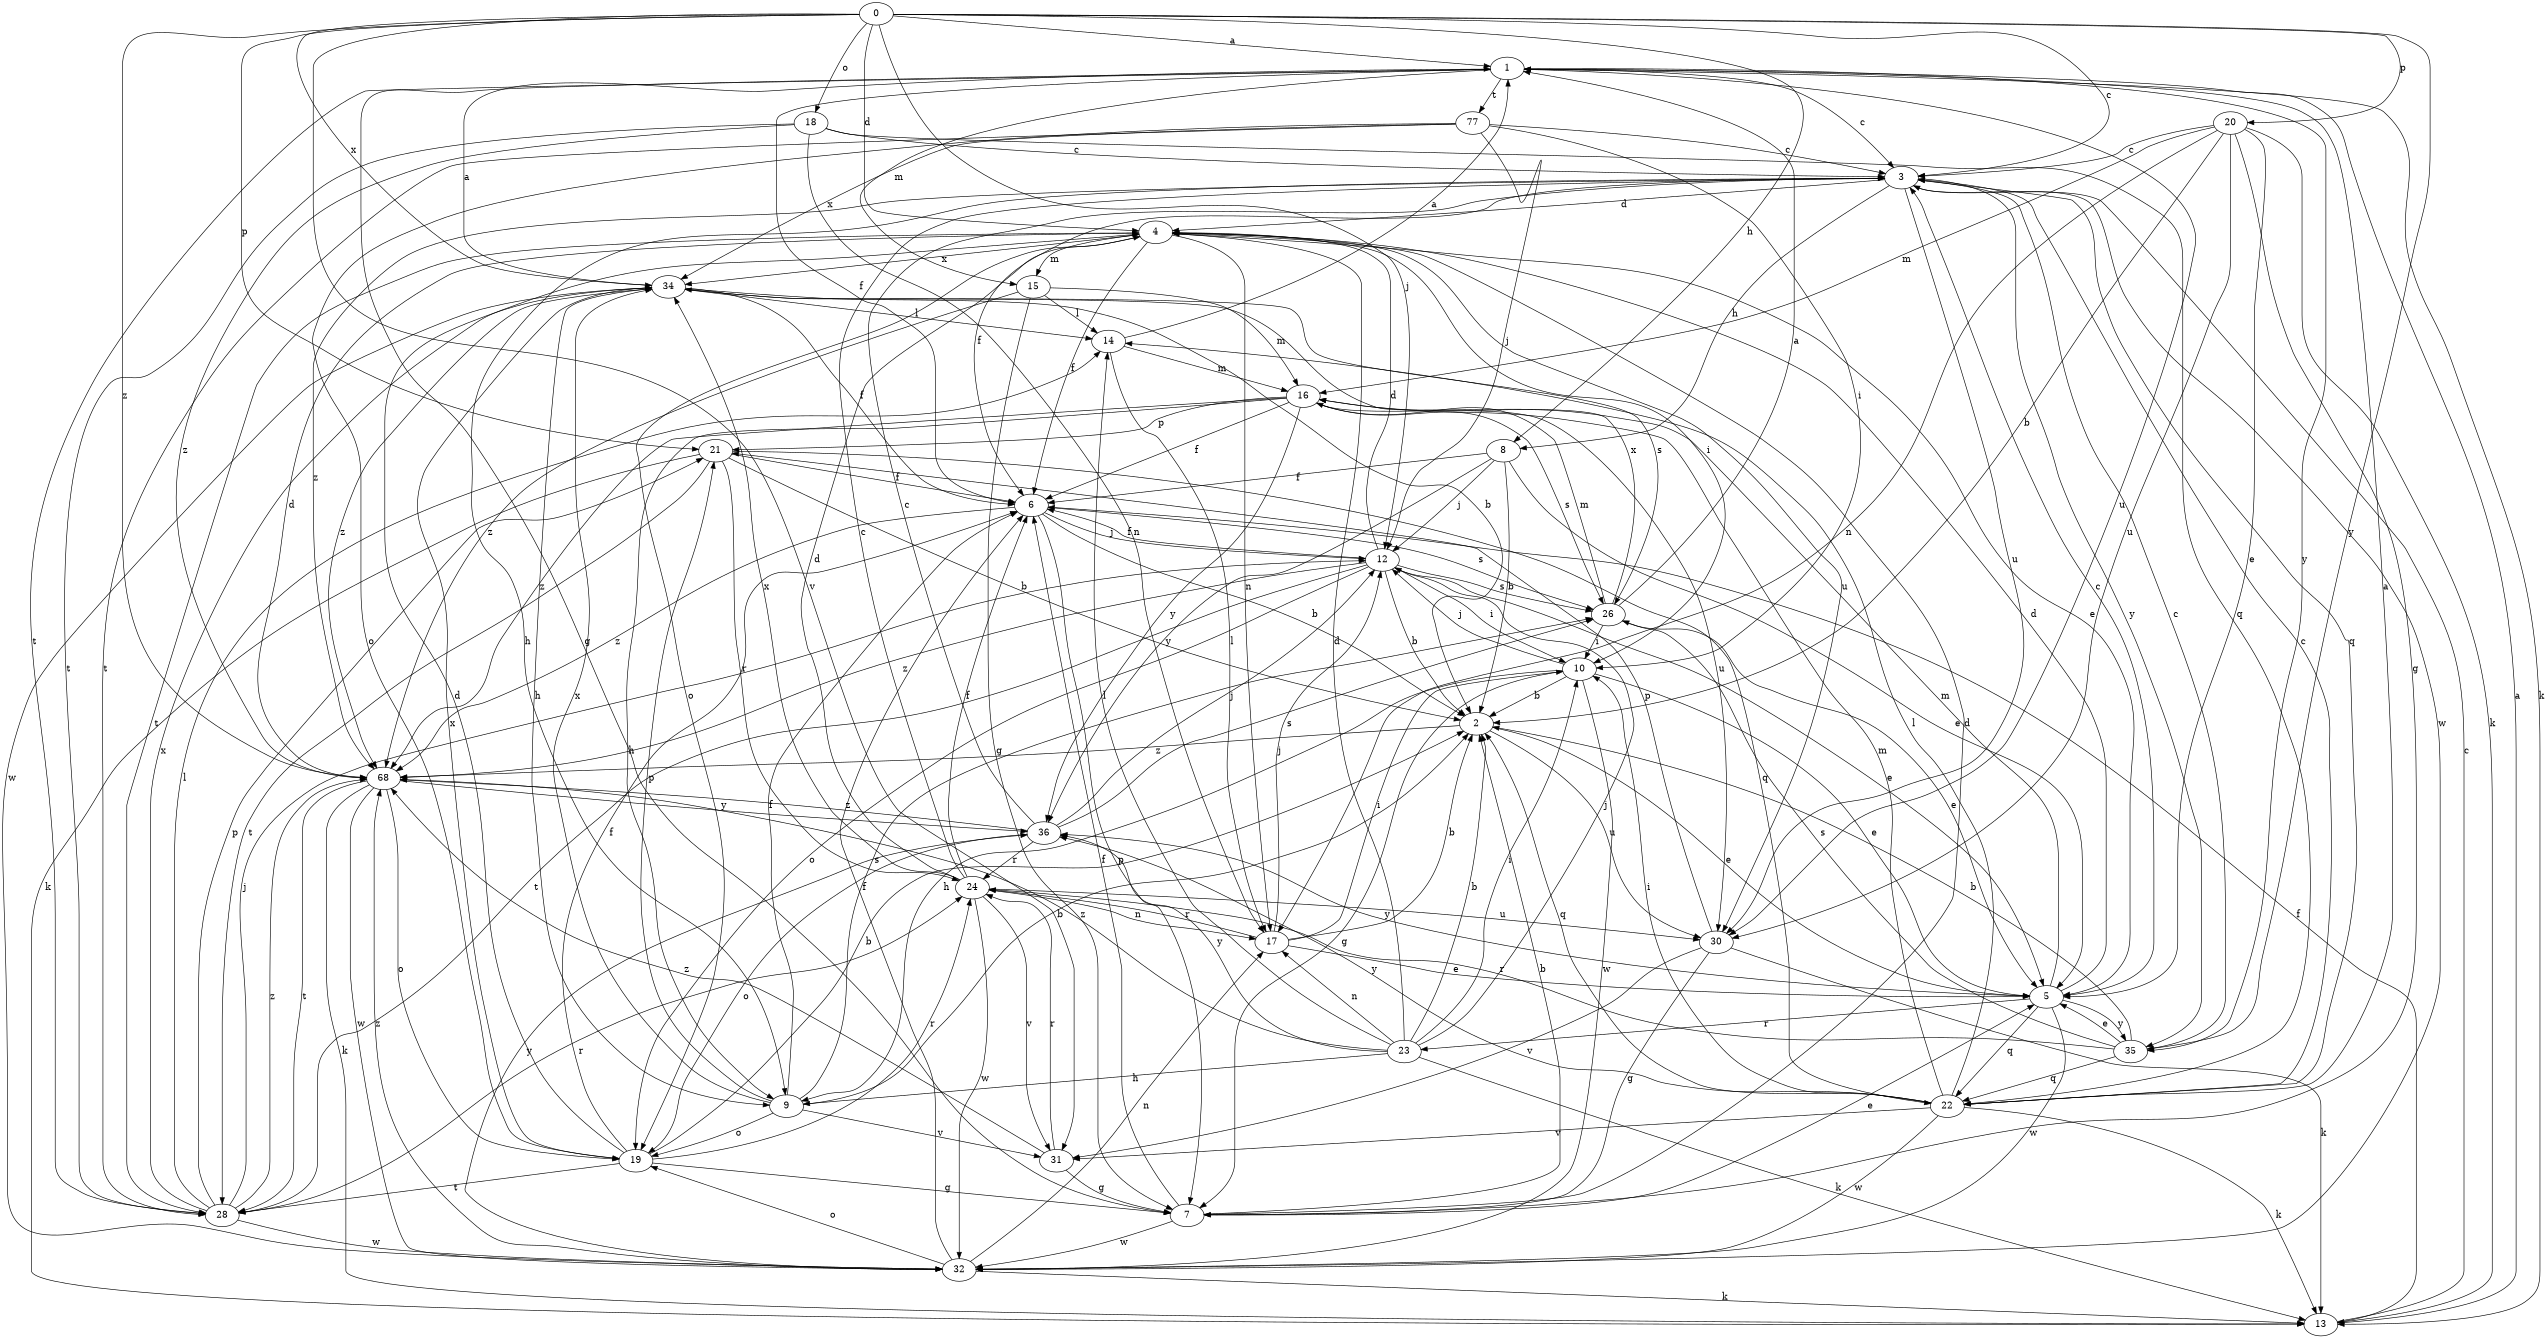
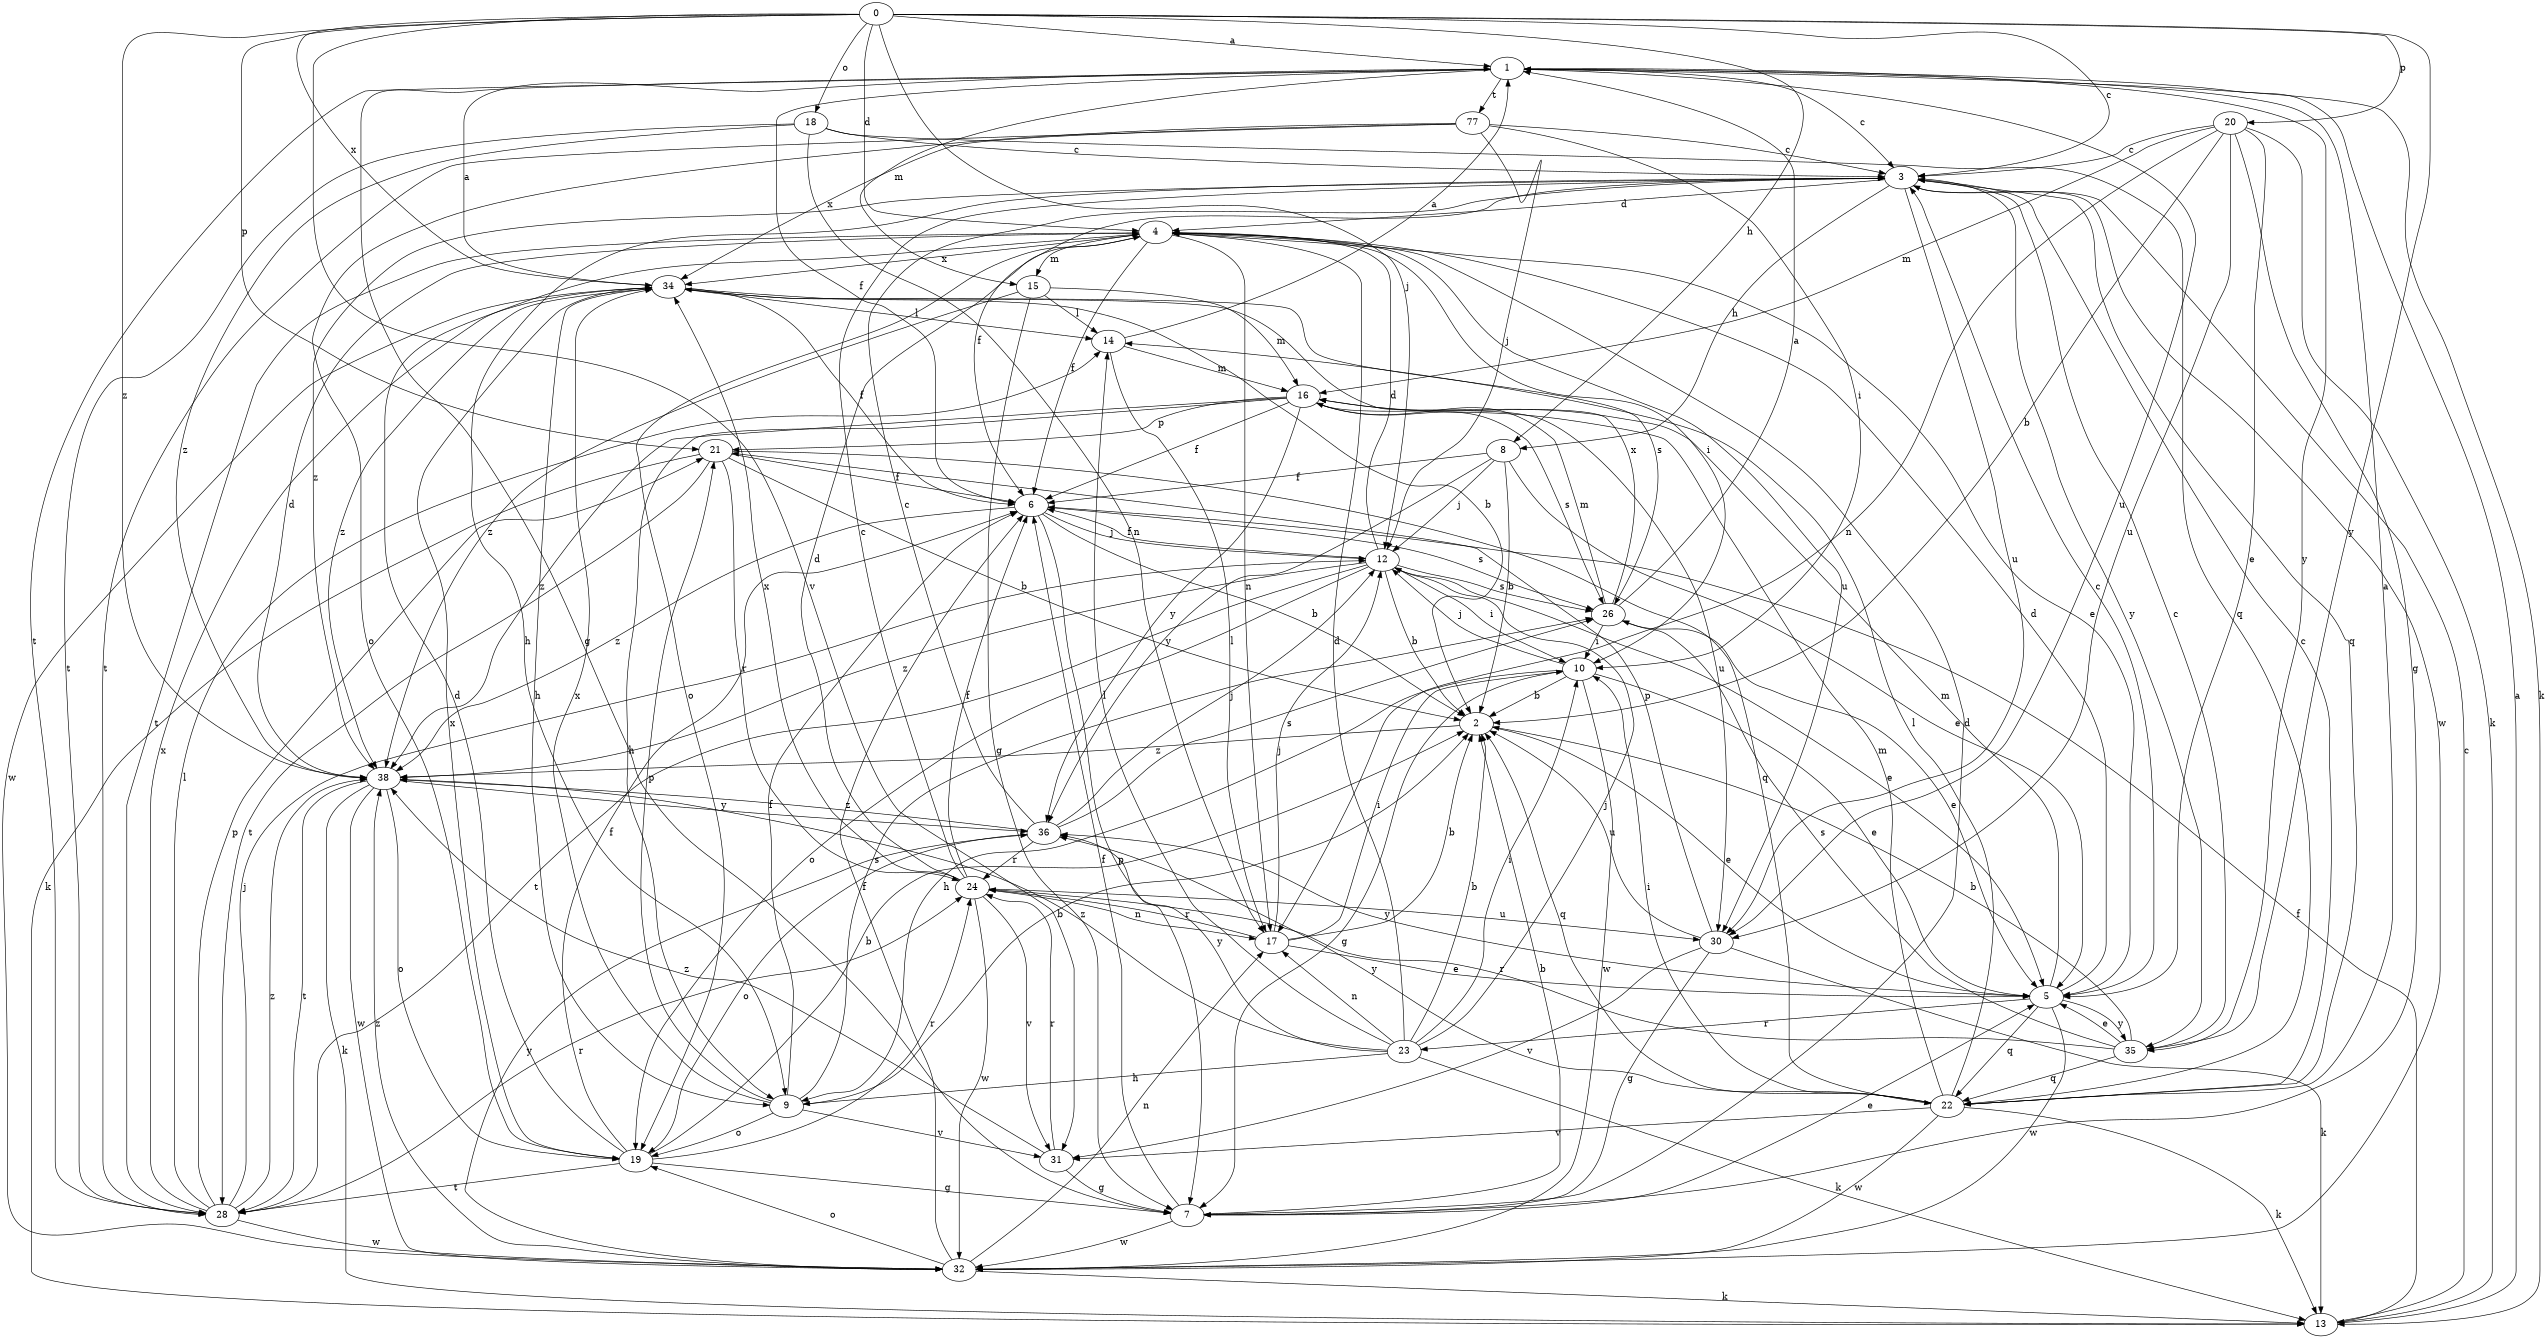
node "68": label "68" -> "38"
edge "2" -> "30": reversed
